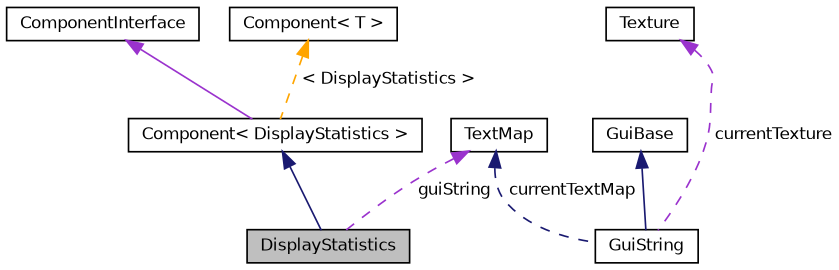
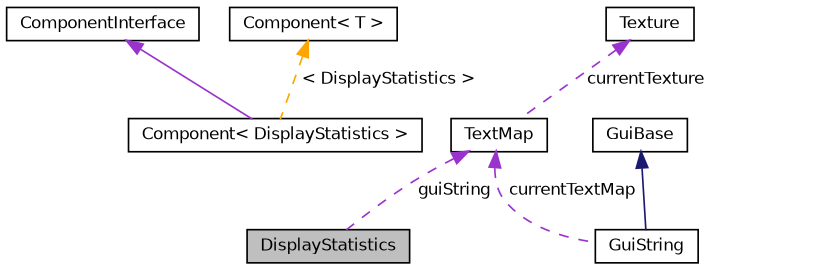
edge "GuiString" -> "Texture": now "TextMap" -> "Texture"
edge "DisplayStatistics" -> "Component< DisplayStatistics >": removed
edge "GuiString" -> "TextMap": color midnightblue -> darkorchid3
